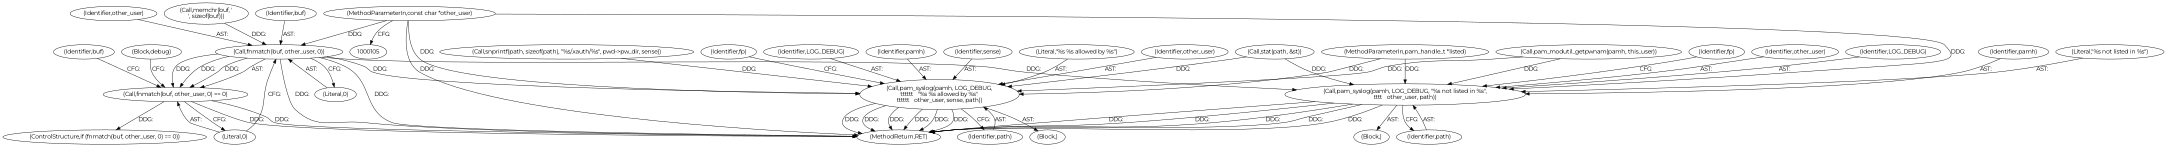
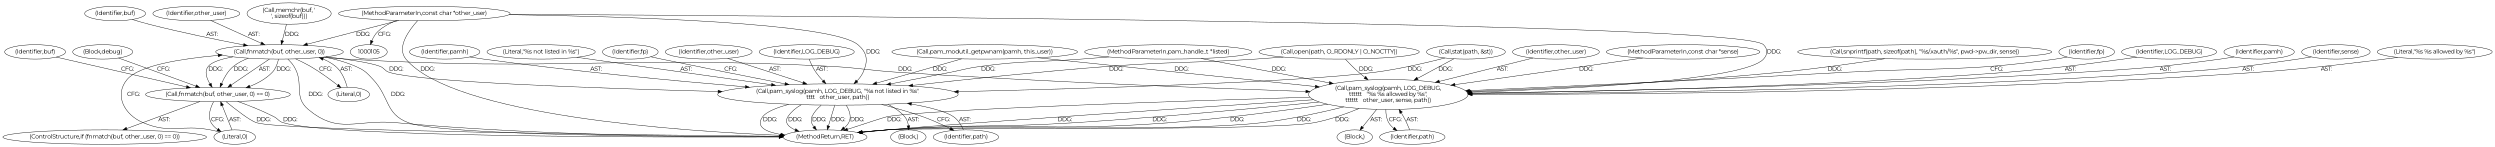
node "(Call,open(path, O_RDONLY | O_NOCTTY))": added
node "(MethodParameterIn,const char *sense)": added
edge "(Call,fnmatch(buf, other_user, 0) == 0)" -> "(ControlStructure,if (fnmatch(buf, other_user, 0) == 0))": label "DDG: " -> "AST: "
